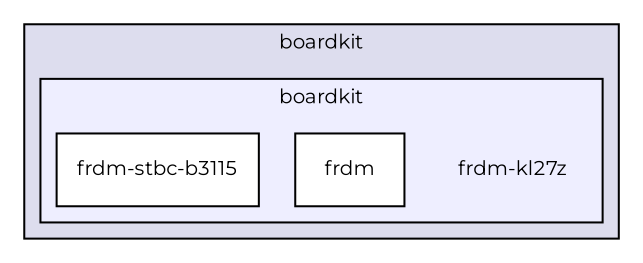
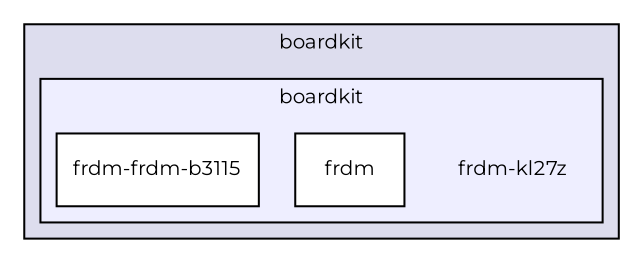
node "frdm-stbc-b3115": label "frdm-stbc-b3115" -> "frdm-frdm-b3115"
